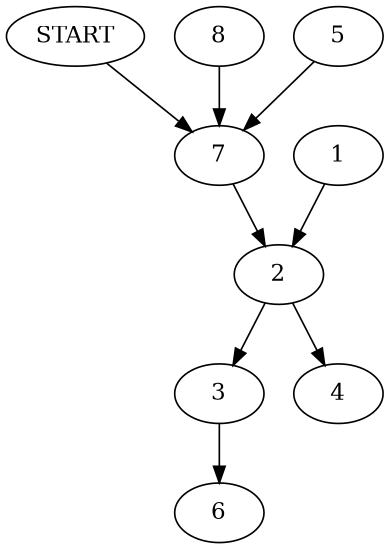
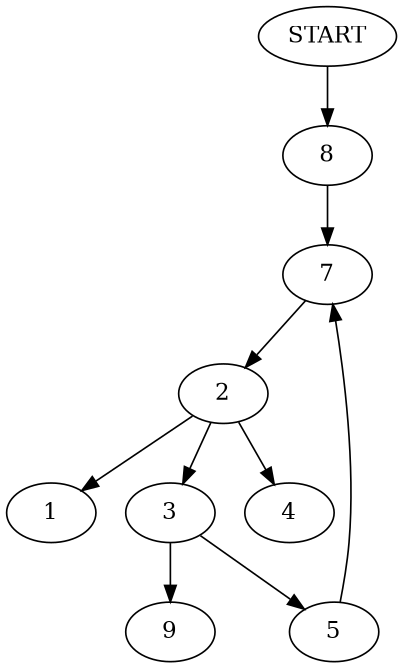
edge "START" -> "7": now "START" -> "8"
edge "1" -> "2": reversed
node "6": label "6" -> "9"
edge "3" -> "5": added
